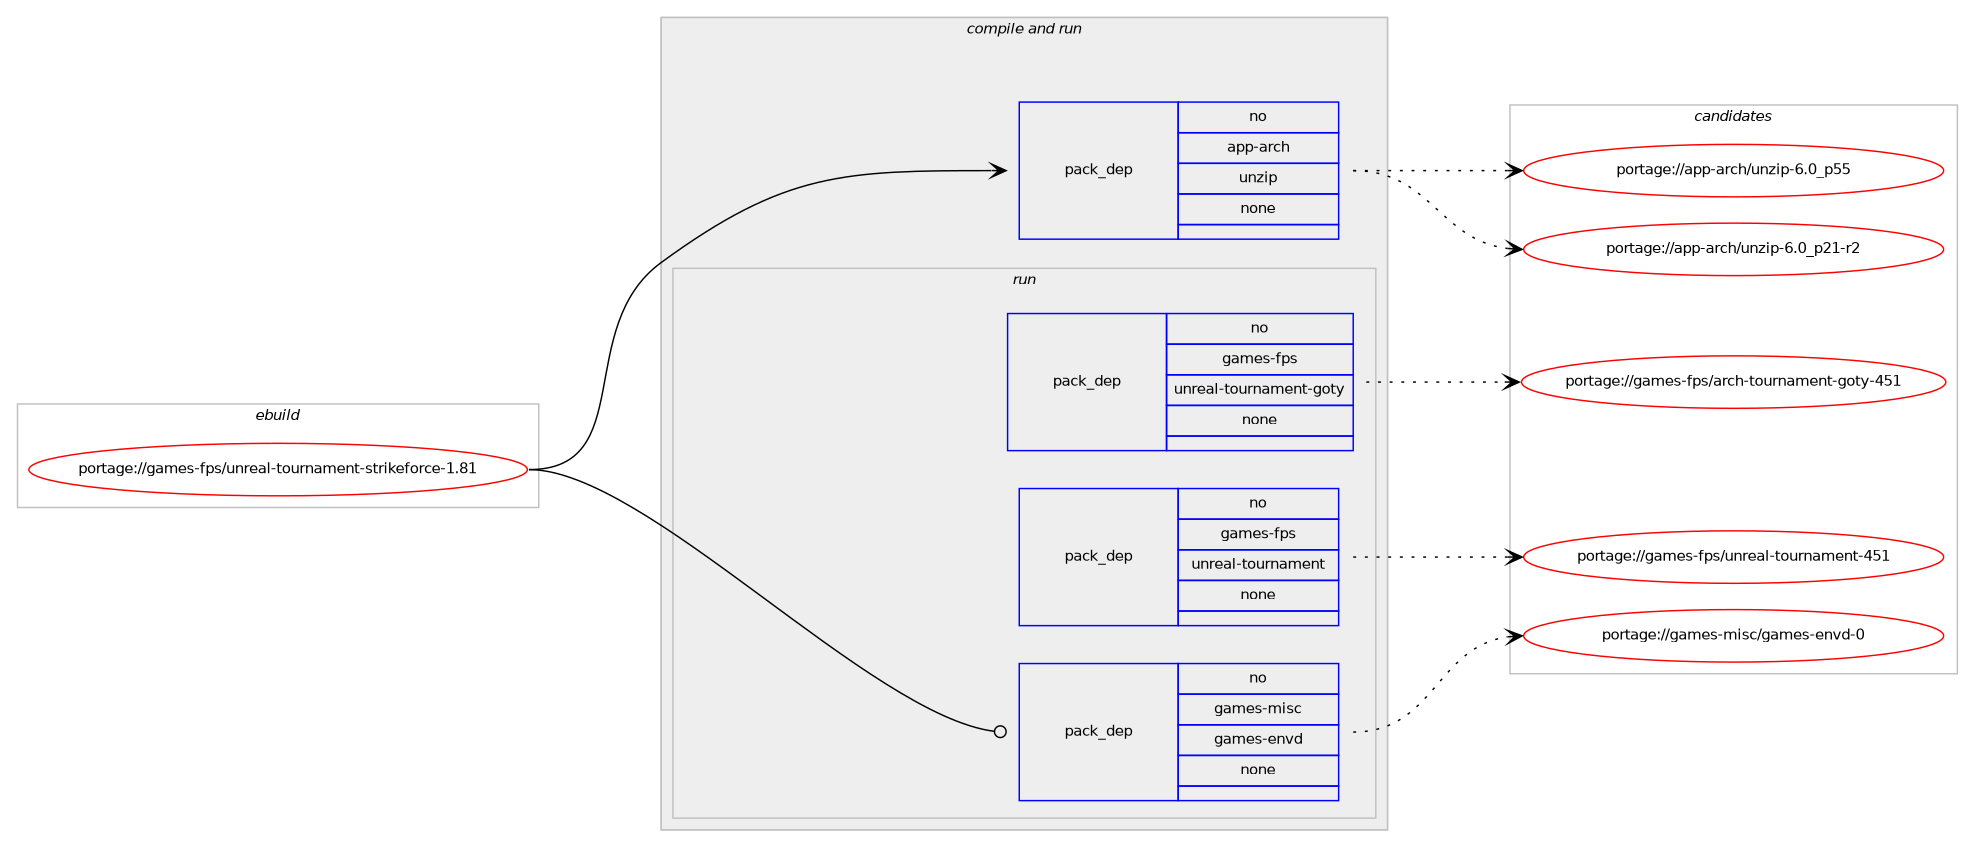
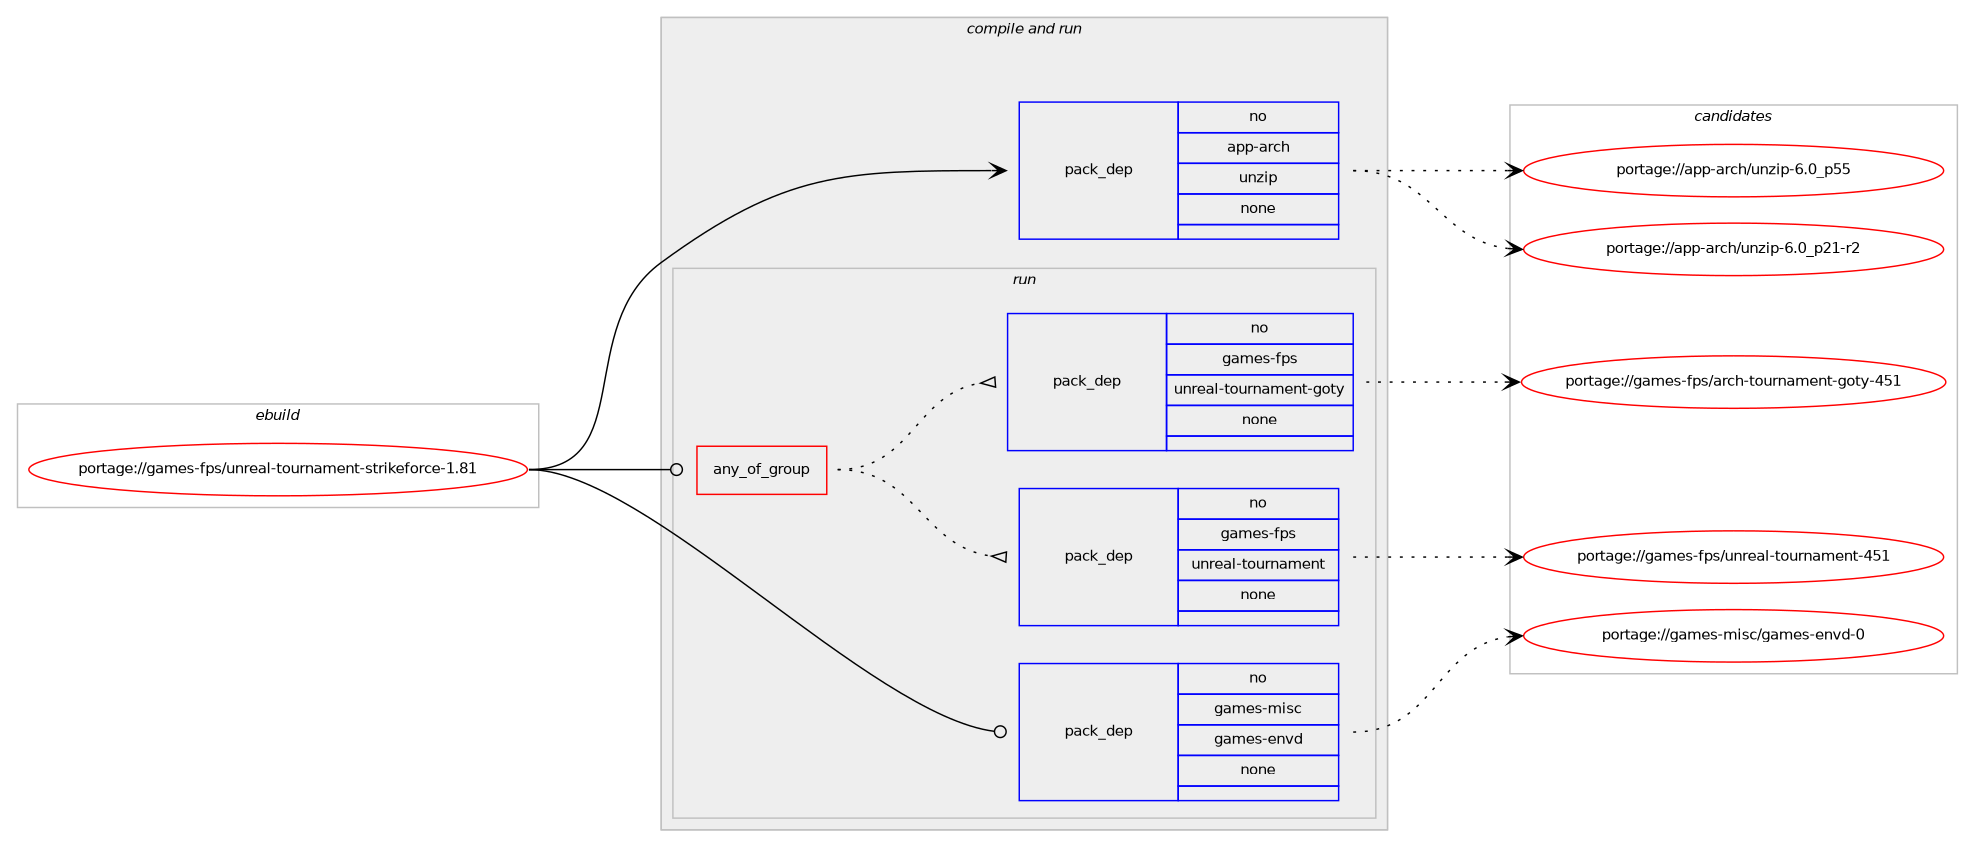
node "any_of_group": added
